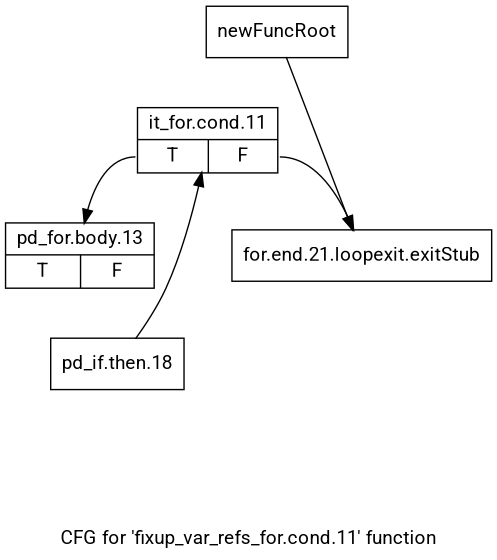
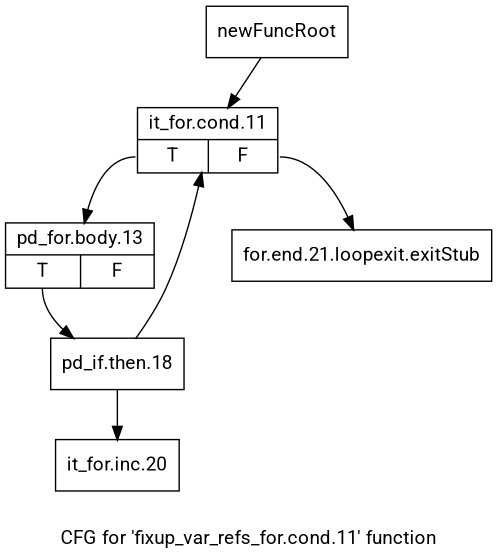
edge "newFuncRoot" -> "for.end.21.loopexit.exitStub": now "newFuncRoot" -> "it_for.cond.11"
edge "pd_for.body.13" -> "pd_if.then.18": added
node "it_for.inc.20": added
